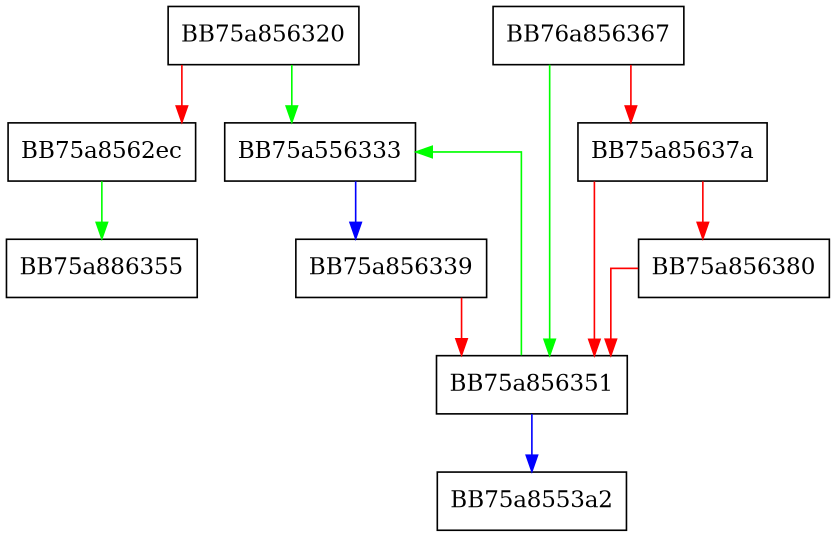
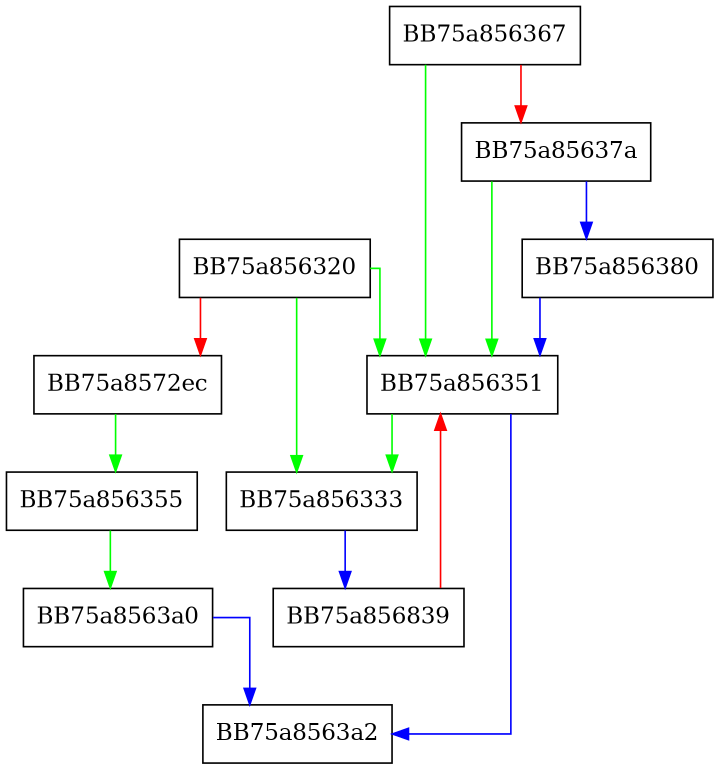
node "BB76a856367": label "BB76a856367" -> "BB75a856367"
node "BB75a8562ec": label "BB75a8562ec" -> "BB75a8572ec"
node "BB75a556333": label "BB75a556333" -> "BB75a856333"
edge "BB75a85637a" -> "BB75a856380": color red -> blue
edge "BB75a85637a" -> "BB75a856351": color red -> green
node "BB75a886355": label "BB75a886355" -> "BB75a856355"
node "BB75a856339": label "BB75a856339" -> "BB75a856839"
edge "BB75a856380" -> "BB75a856351": color red -> blue
edge "BB75a856320" -> "BB75a856351": added
node "BB75a8553a2": label "BB75a8553a2" -> "BB75a8563a2"
node "BB75a8563a0": added
